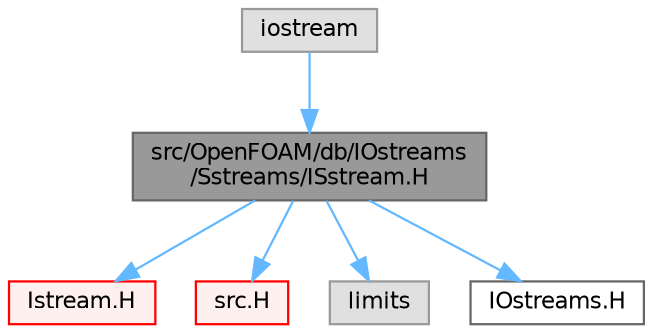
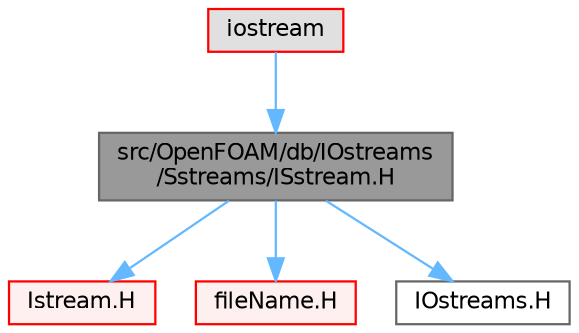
node "iostream": color grey60 -> red
node "src.H": label "src.H" -> "fileName.H"
node "limits": removed
